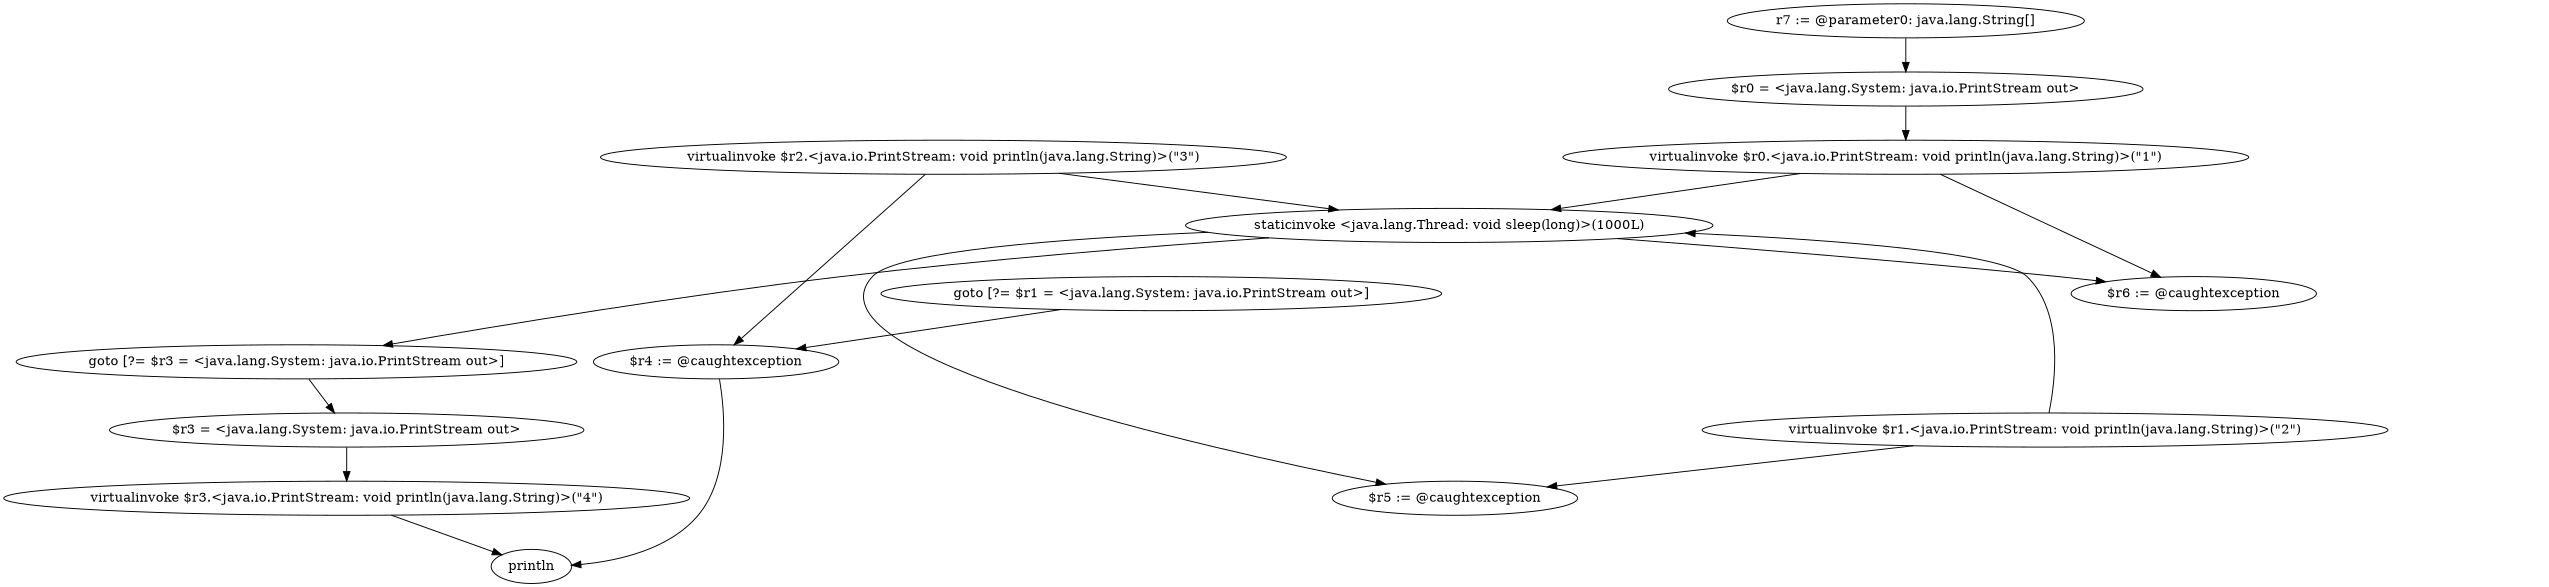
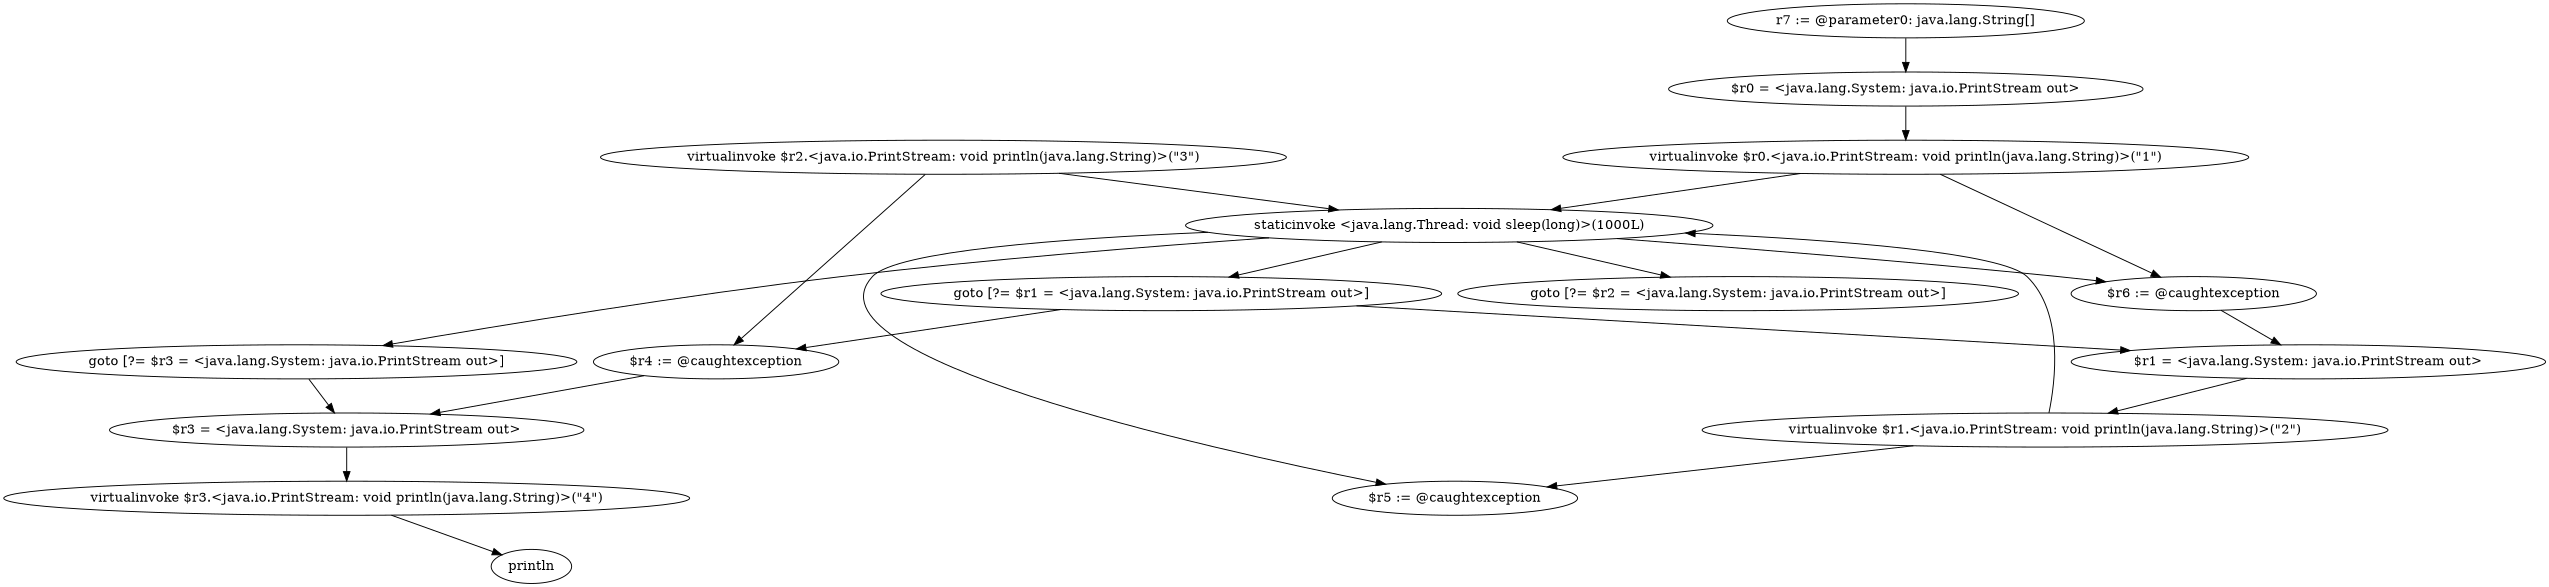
edge "staticinvoke <java.lang.Thread: void sleep(long)>(1000L)" -> "goto [?= $r1 = <java.lang.System: java.io.PrintStream out>]": added
node "goto [?= $r2 = <java.lang.System: java.io.PrintStream out>]": added
node "$r1 = <java.lang.System: java.io.PrintStream out>": added
edge "$r4 := @caughtexception" -> "println": now "$r4 := @caughtexception" -> "$r3 = <java.lang.System: java.io.PrintStream out>"
